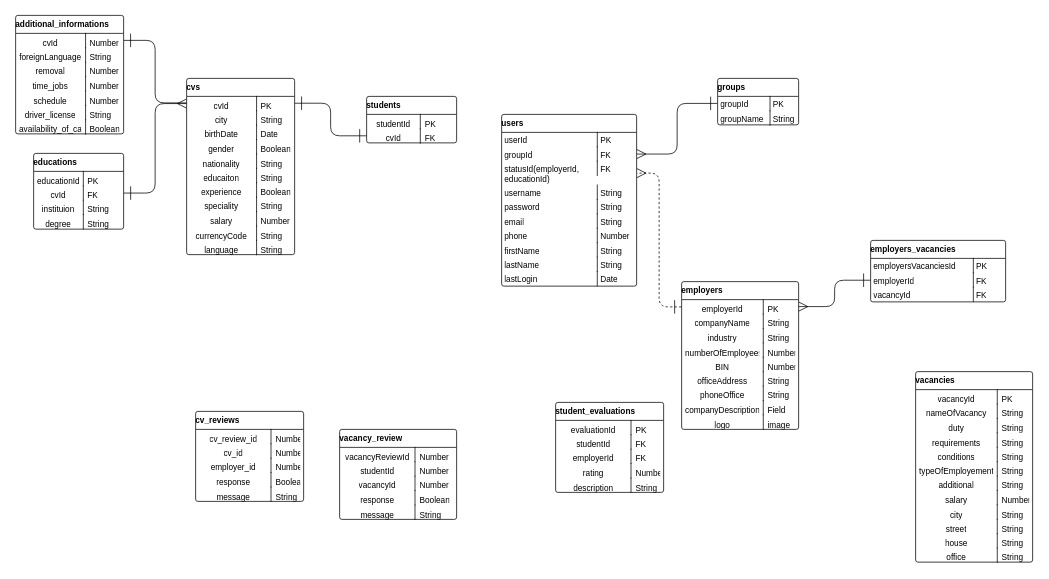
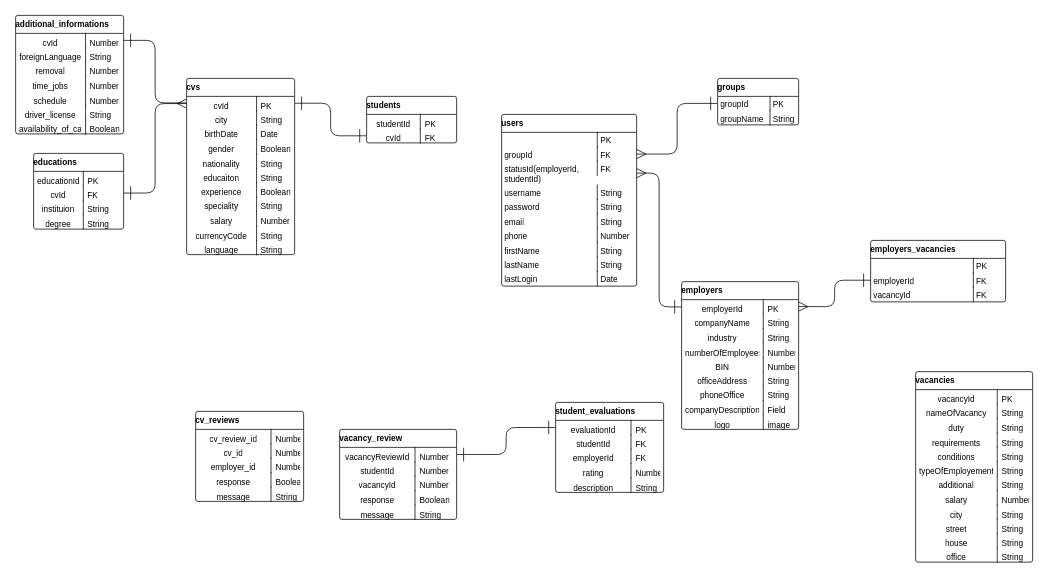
node "userId": removed
node "statusId(employerId, educationId)": label "statusId(employerId, educationId)" -> "statusId(employerId, studentId)"
edge "users" -- "employers": style dashed -> solid
node "employersVacanciesId": removed
edge "student_evaluations" -- "vacancy_review": added
